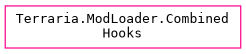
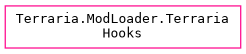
node "Terraria.ModLoader.Combined Hooks": label "Terraria.ModLoader.Combined Hooks" -> "Terraria.ModLoader.Terraria Hooks"
